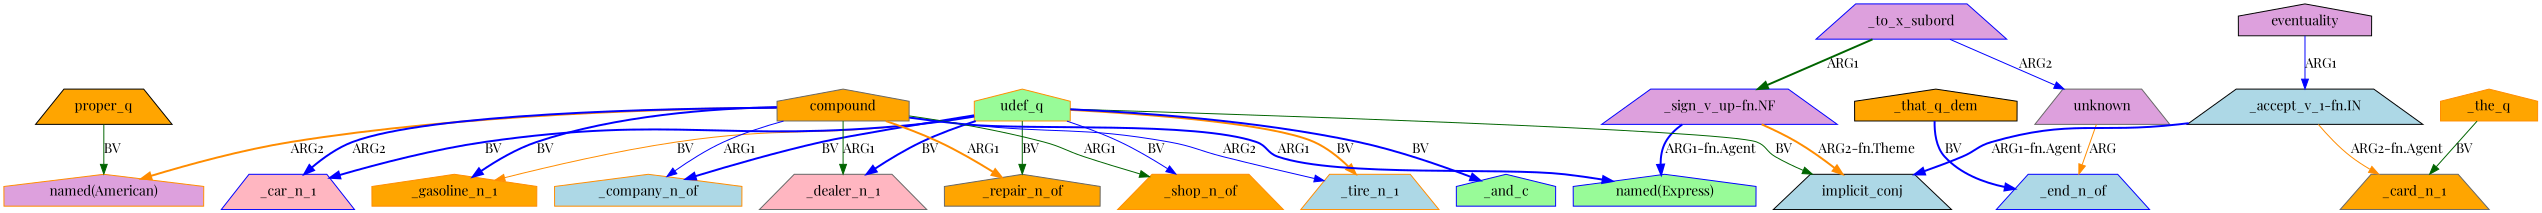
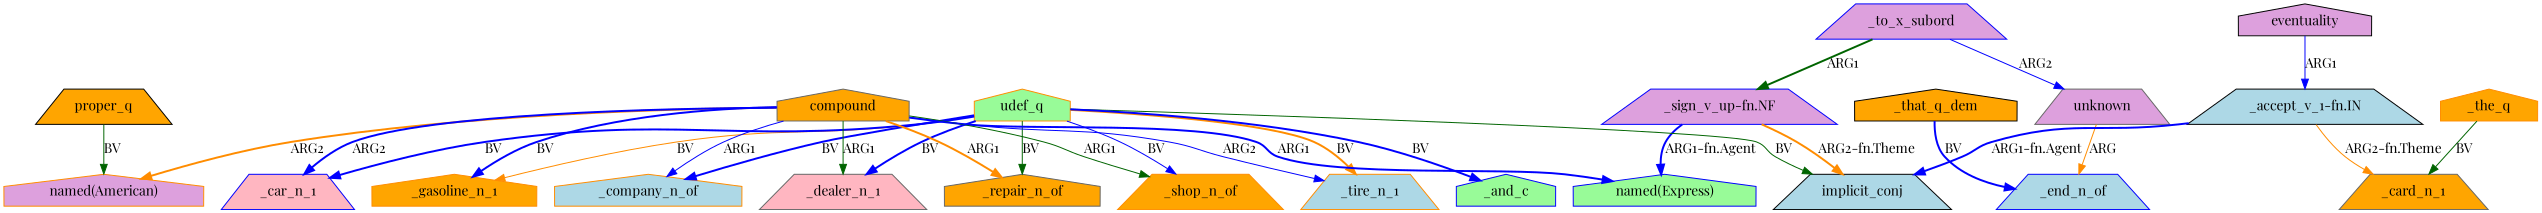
edge "_accept_v_1-fn.IN" -> "_card_n_1": label "ARG2-fn.Agent" -> "ARG2-fn.Theme"
